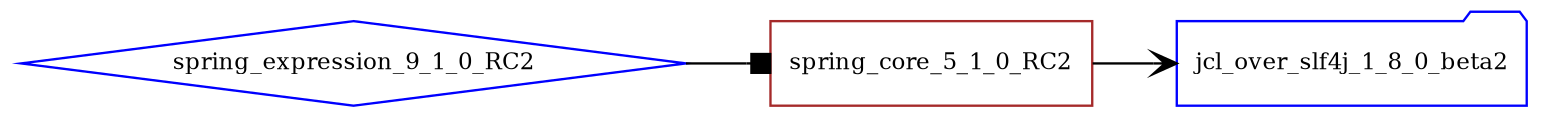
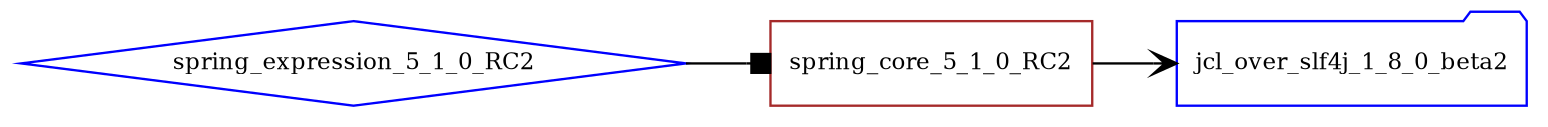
node "spring_expression_9_1_0_RC2": label "spring_expression_9_1_0_RC2" -> "spring_expression_5_1_0_RC2"
